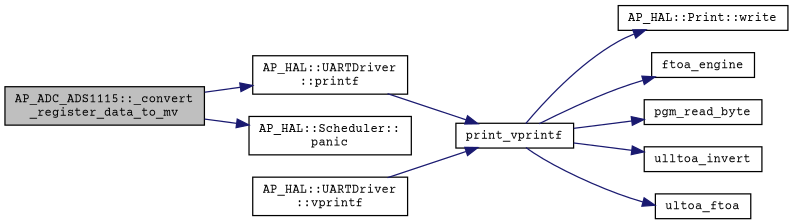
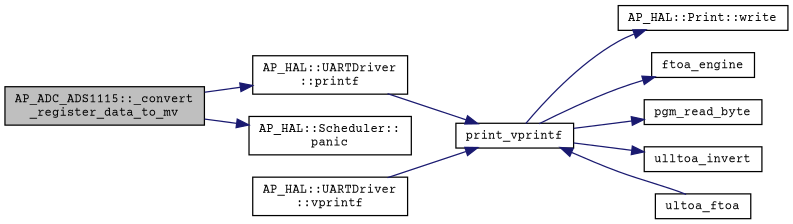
edge "print_vprintf" -> "ultoa_ftoa": reversed
